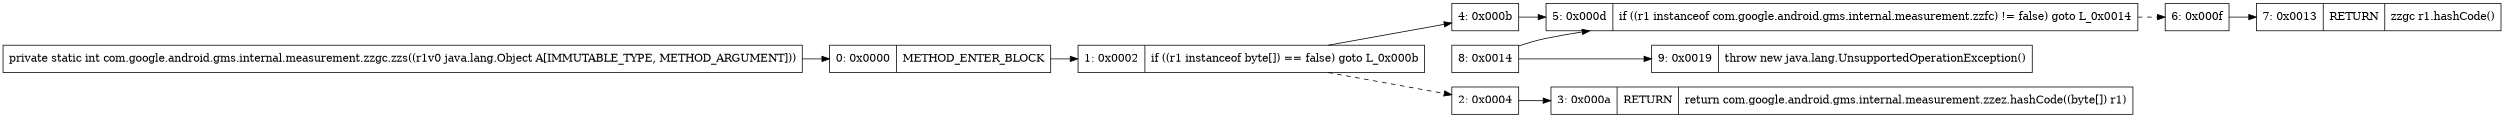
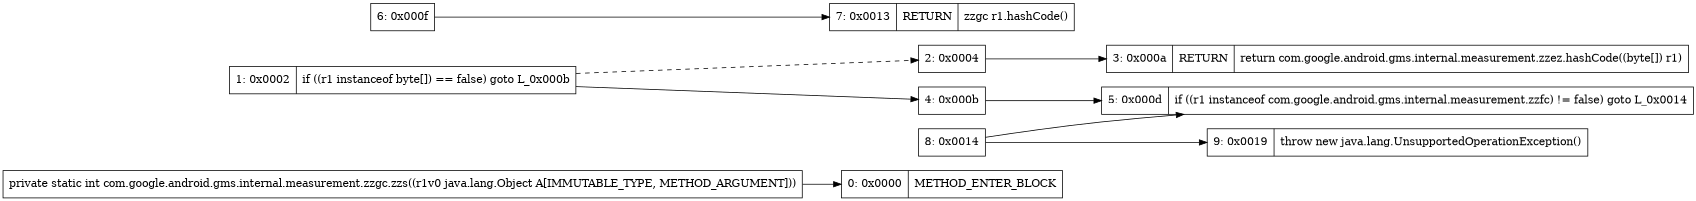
edge "5: 0x000d" -> "6: 0x000f": removed
edge "0: 0x0000" -> "1: 0x0002": removed
